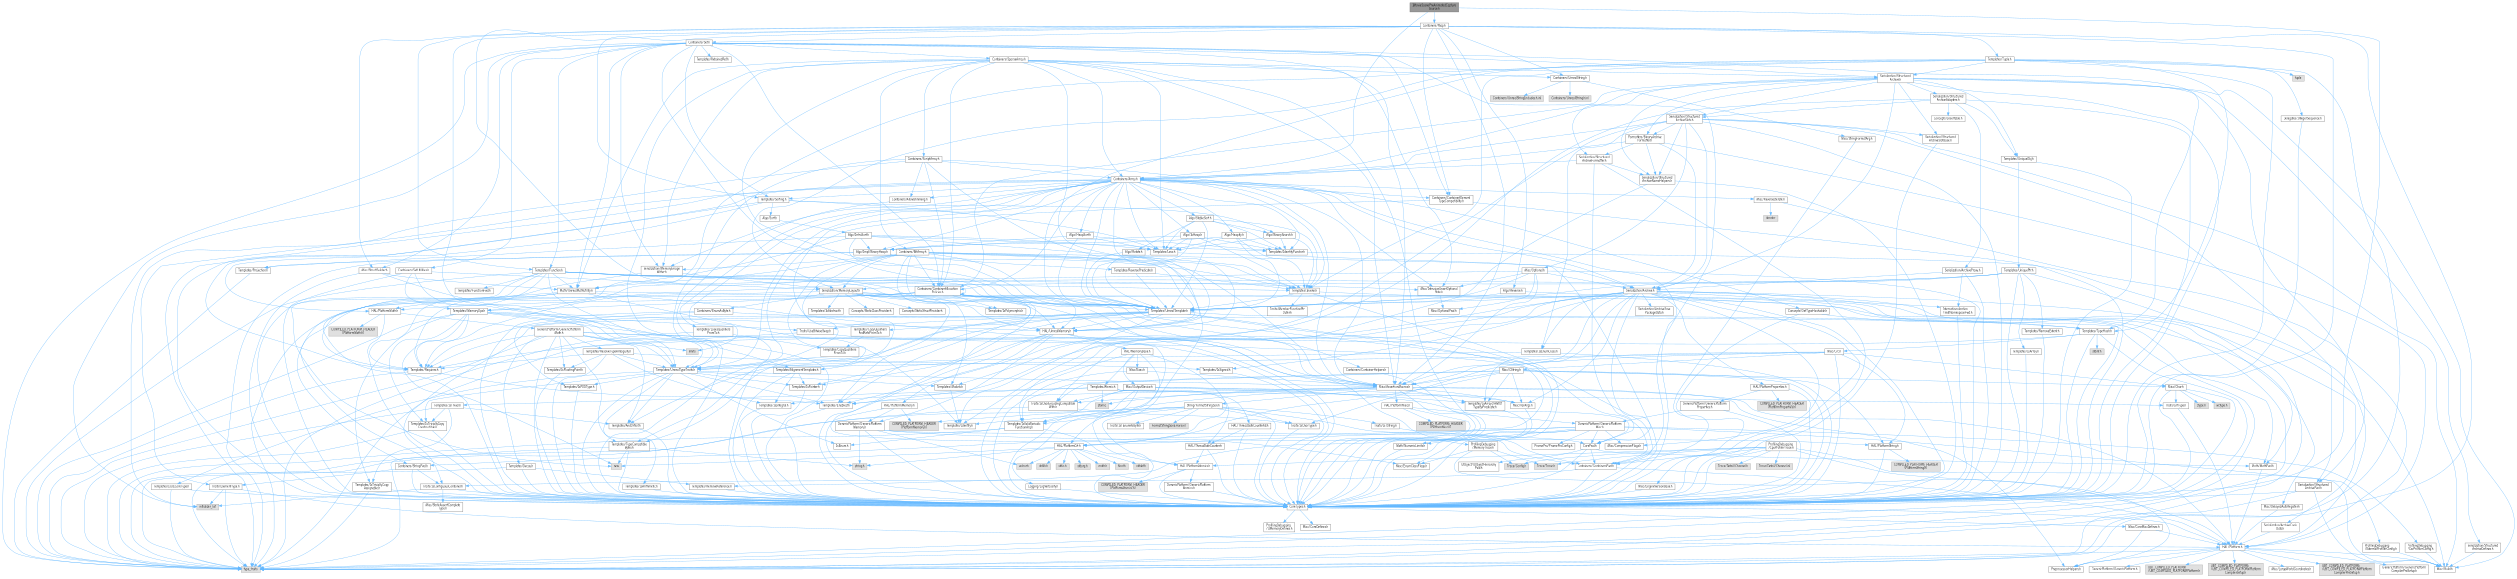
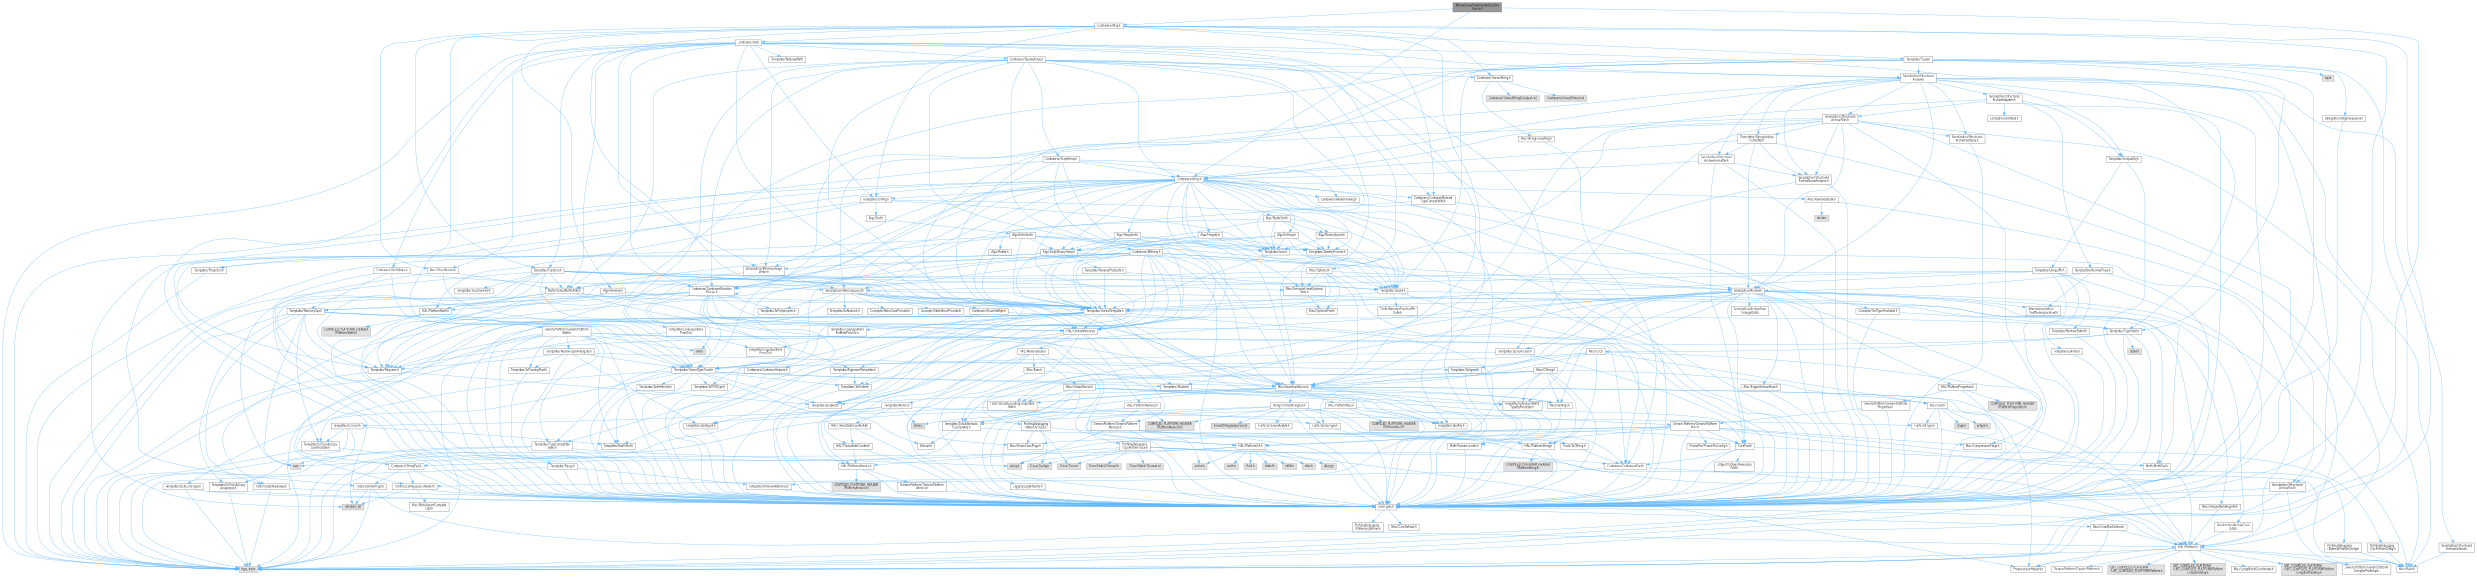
edge "Misc/Crc.h" -> "Misc/CString.h": removed
edge "HAL/PlatformMisc.h" -> "ProfilingDebugging /CpuProfilerTrace.h": added
